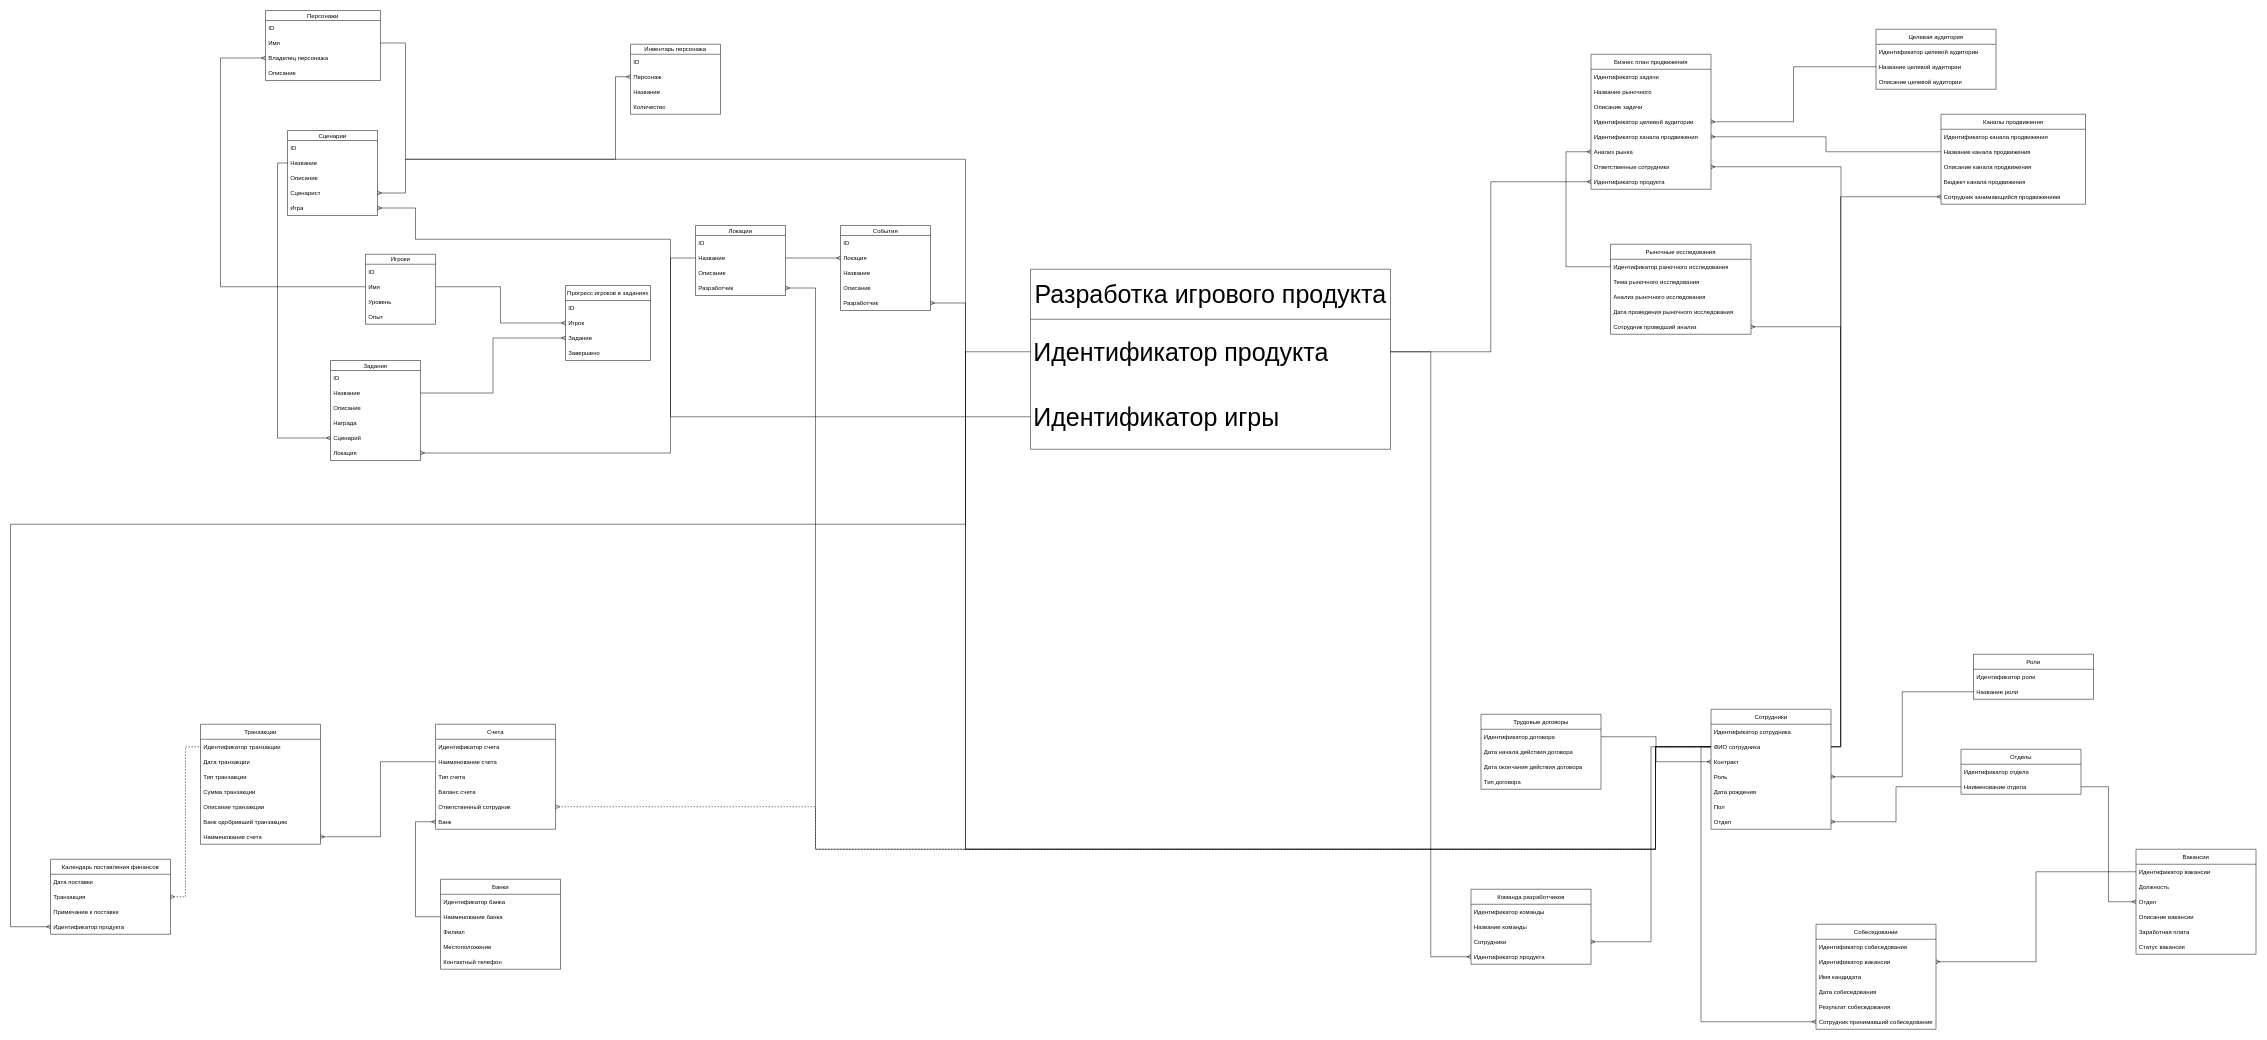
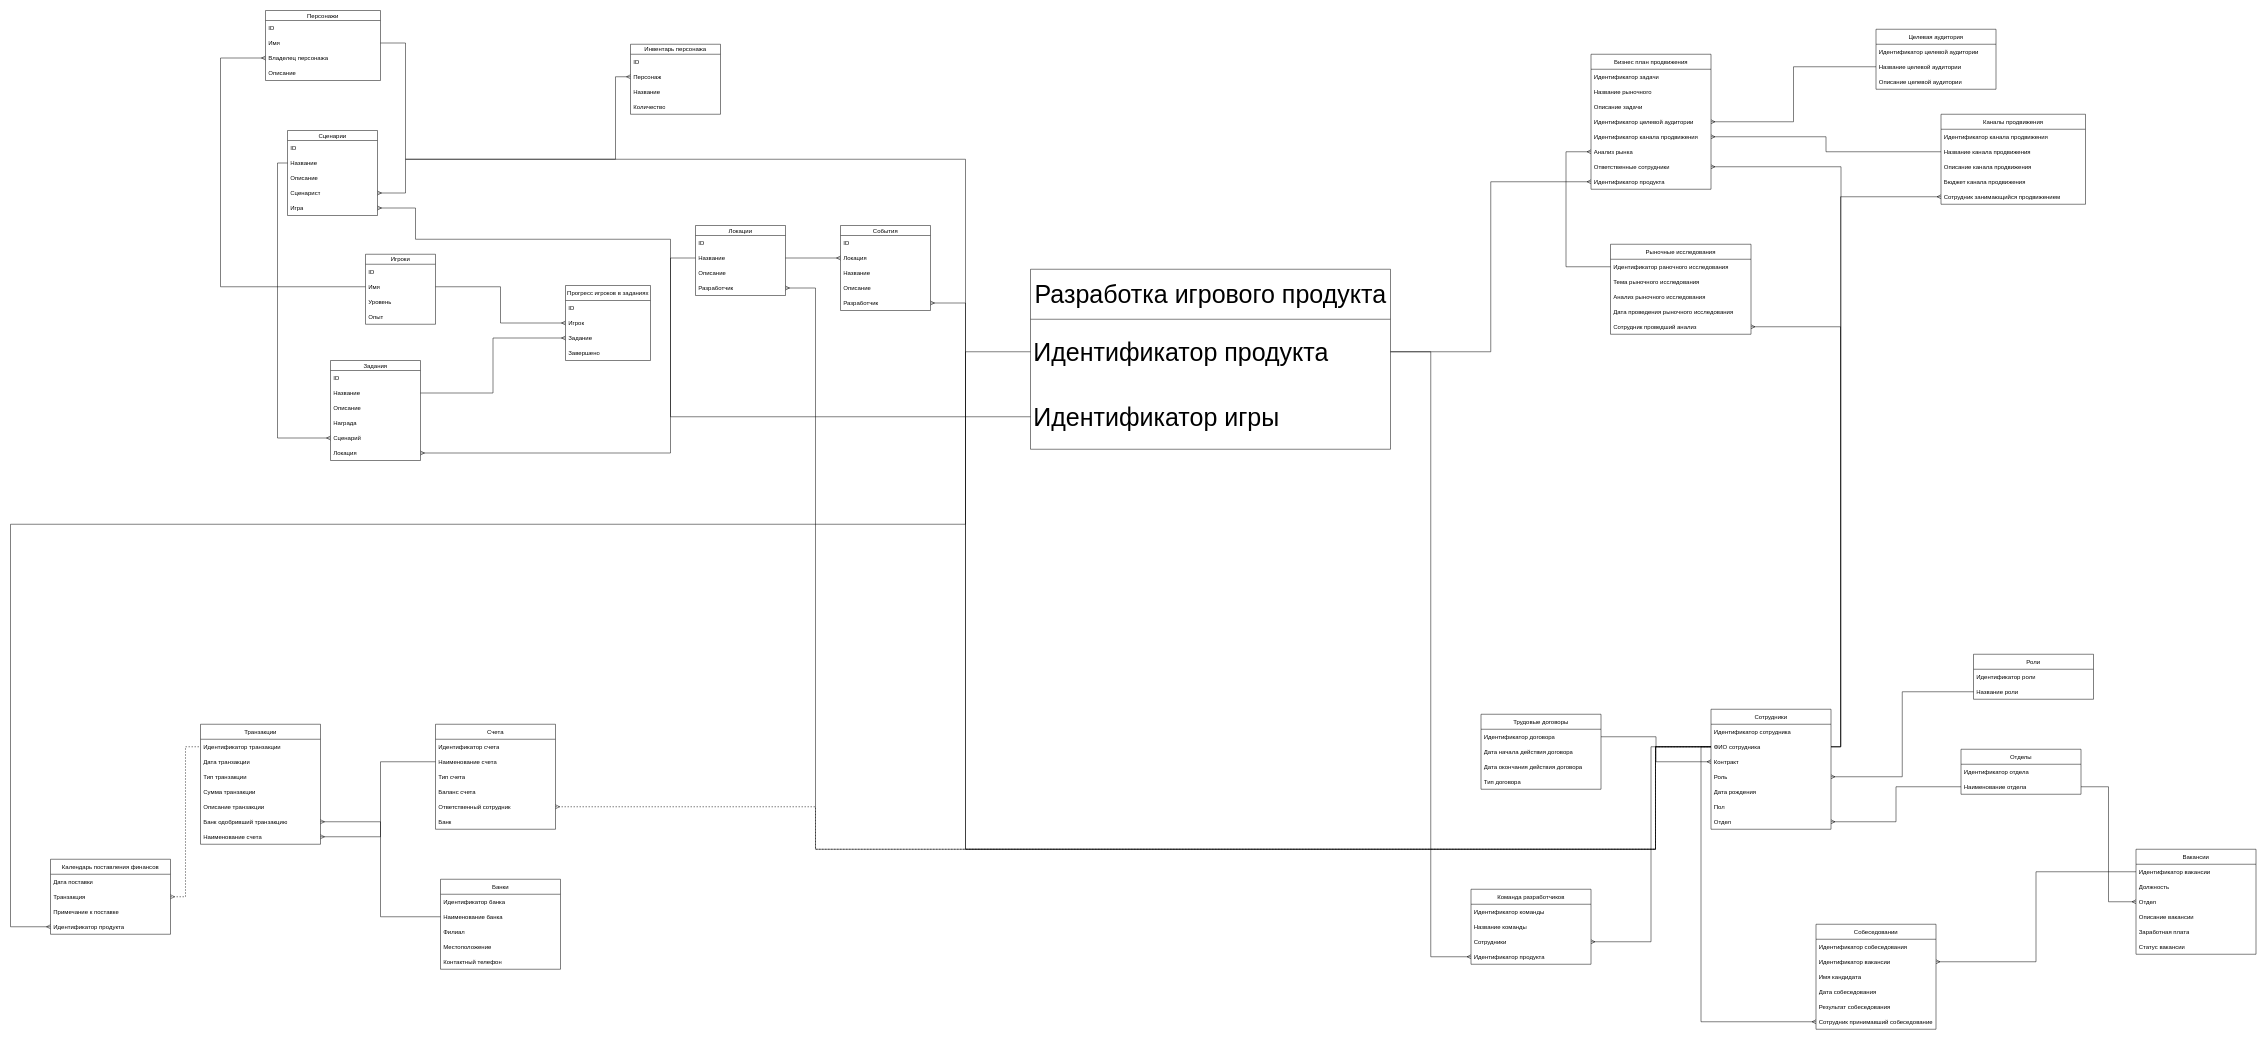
edge "Наименование банка" -> "Банк": removed
edge "Наименование банка" -> "Банк одобривший транзакцию": added
